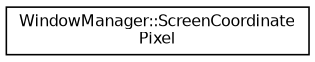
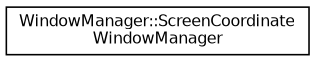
node "WindowManager::ScreenCoordinate Pixel": label "WindowManager::ScreenCoordinate Pixel" -> "WindowManager::ScreenCoordinate WindowManager"
